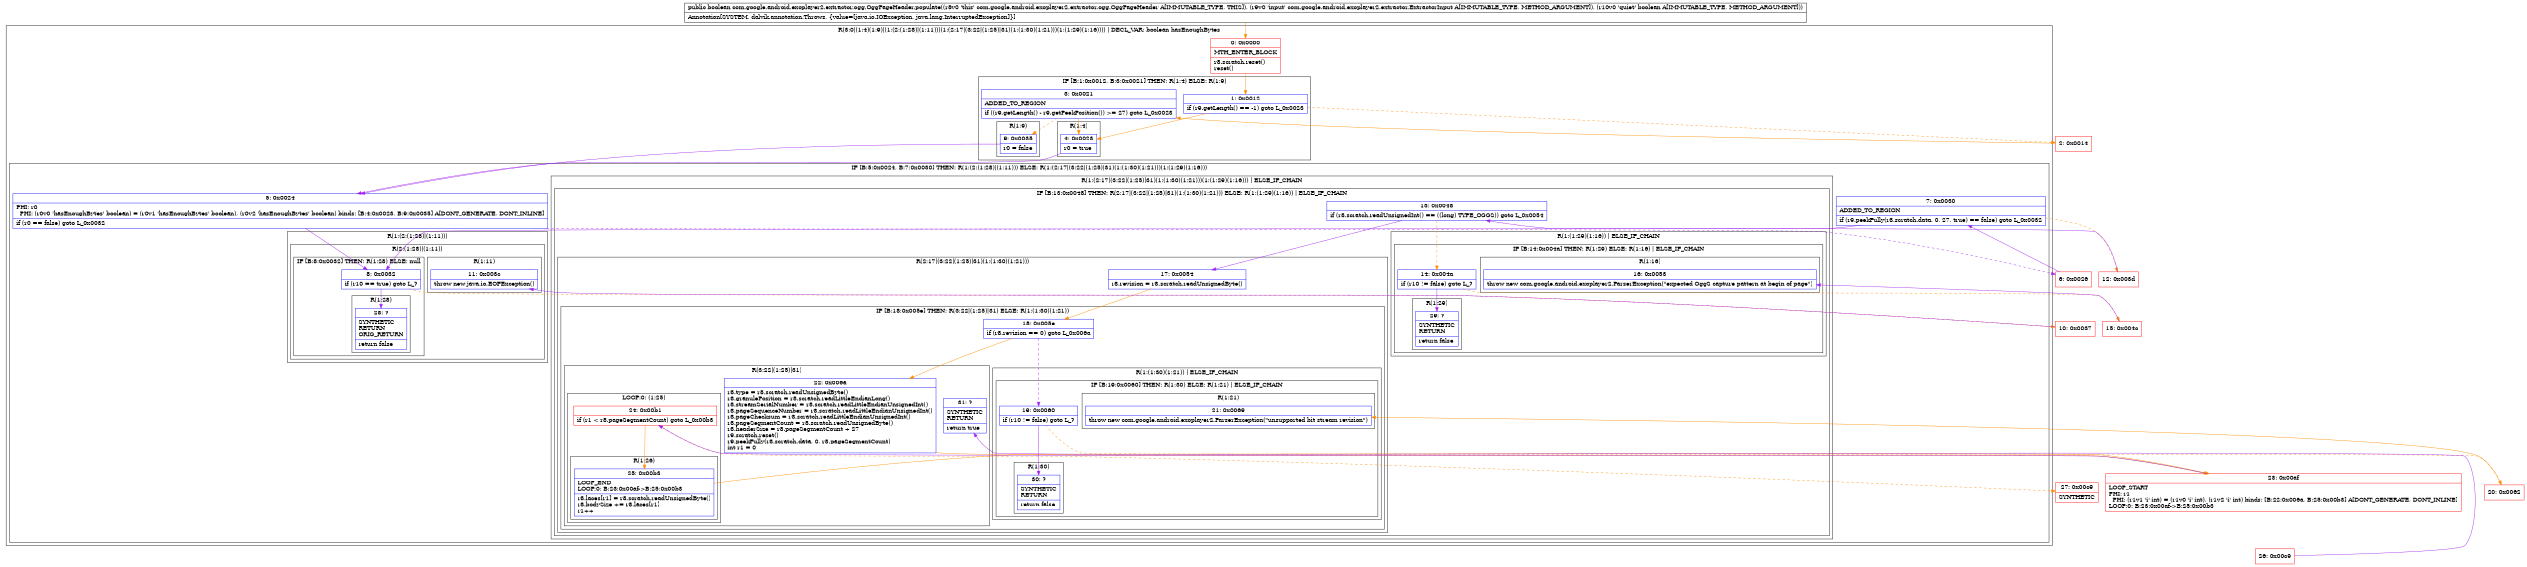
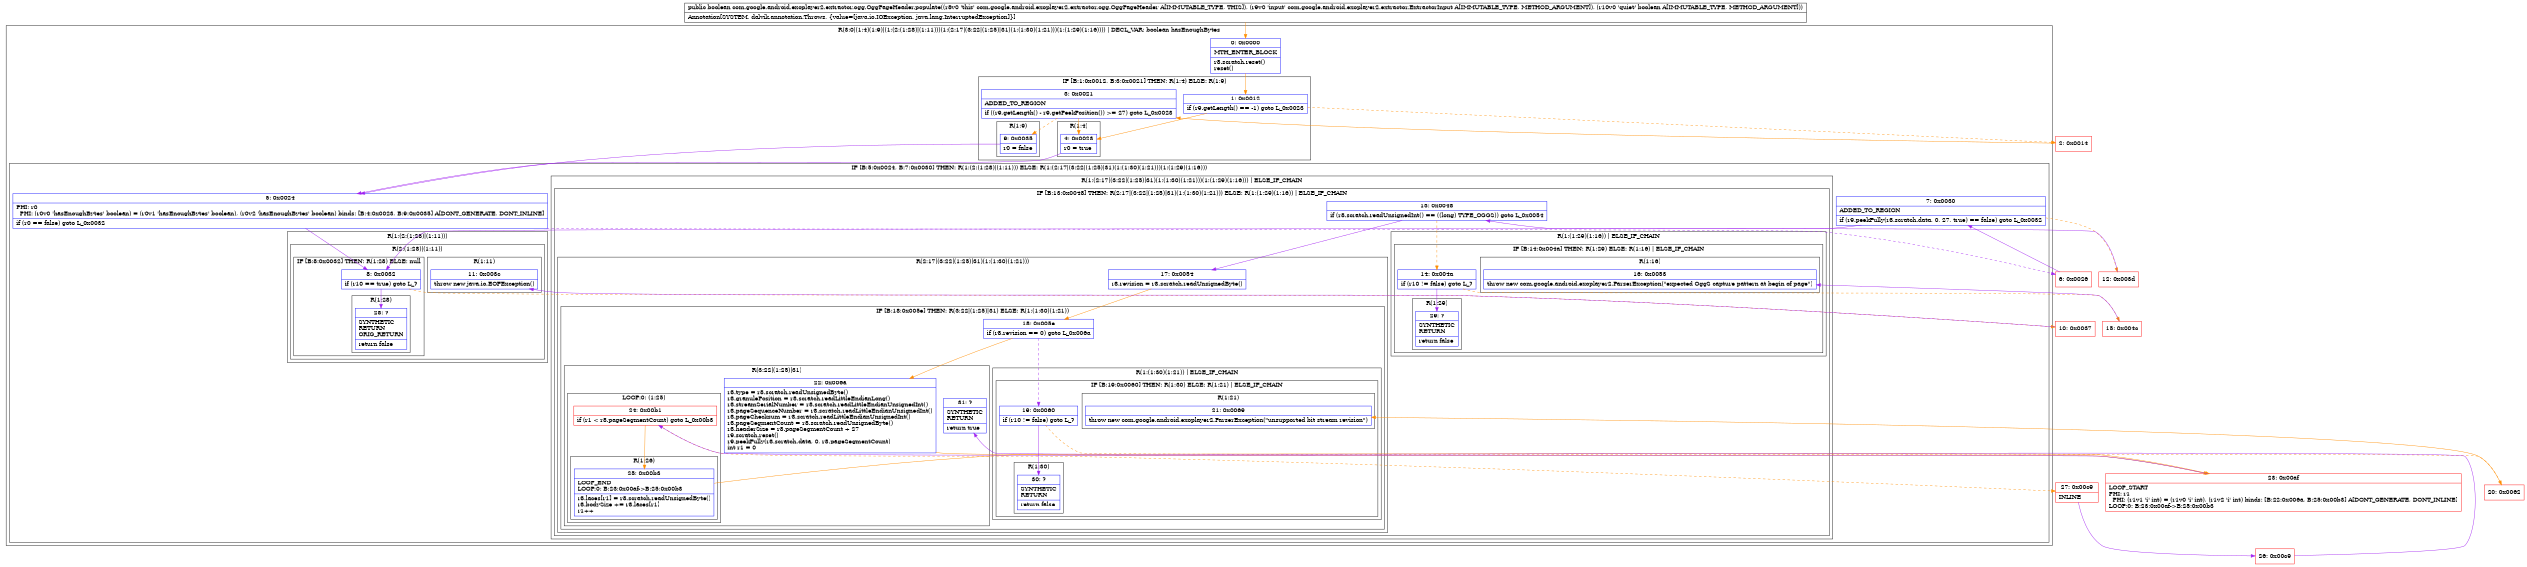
node "0: 0x0000": color red -> blue
node "27: 0x00c9": text "SYNTHETIC" -> "INLINE"
edge "27: 0x00c9" -> "26: 0x00c9": added
